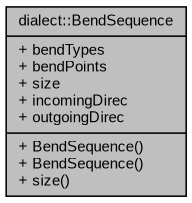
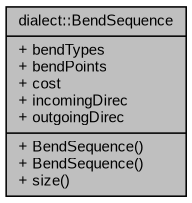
node "dialect::BendSequence": text "+ size" -> "+ cost"
